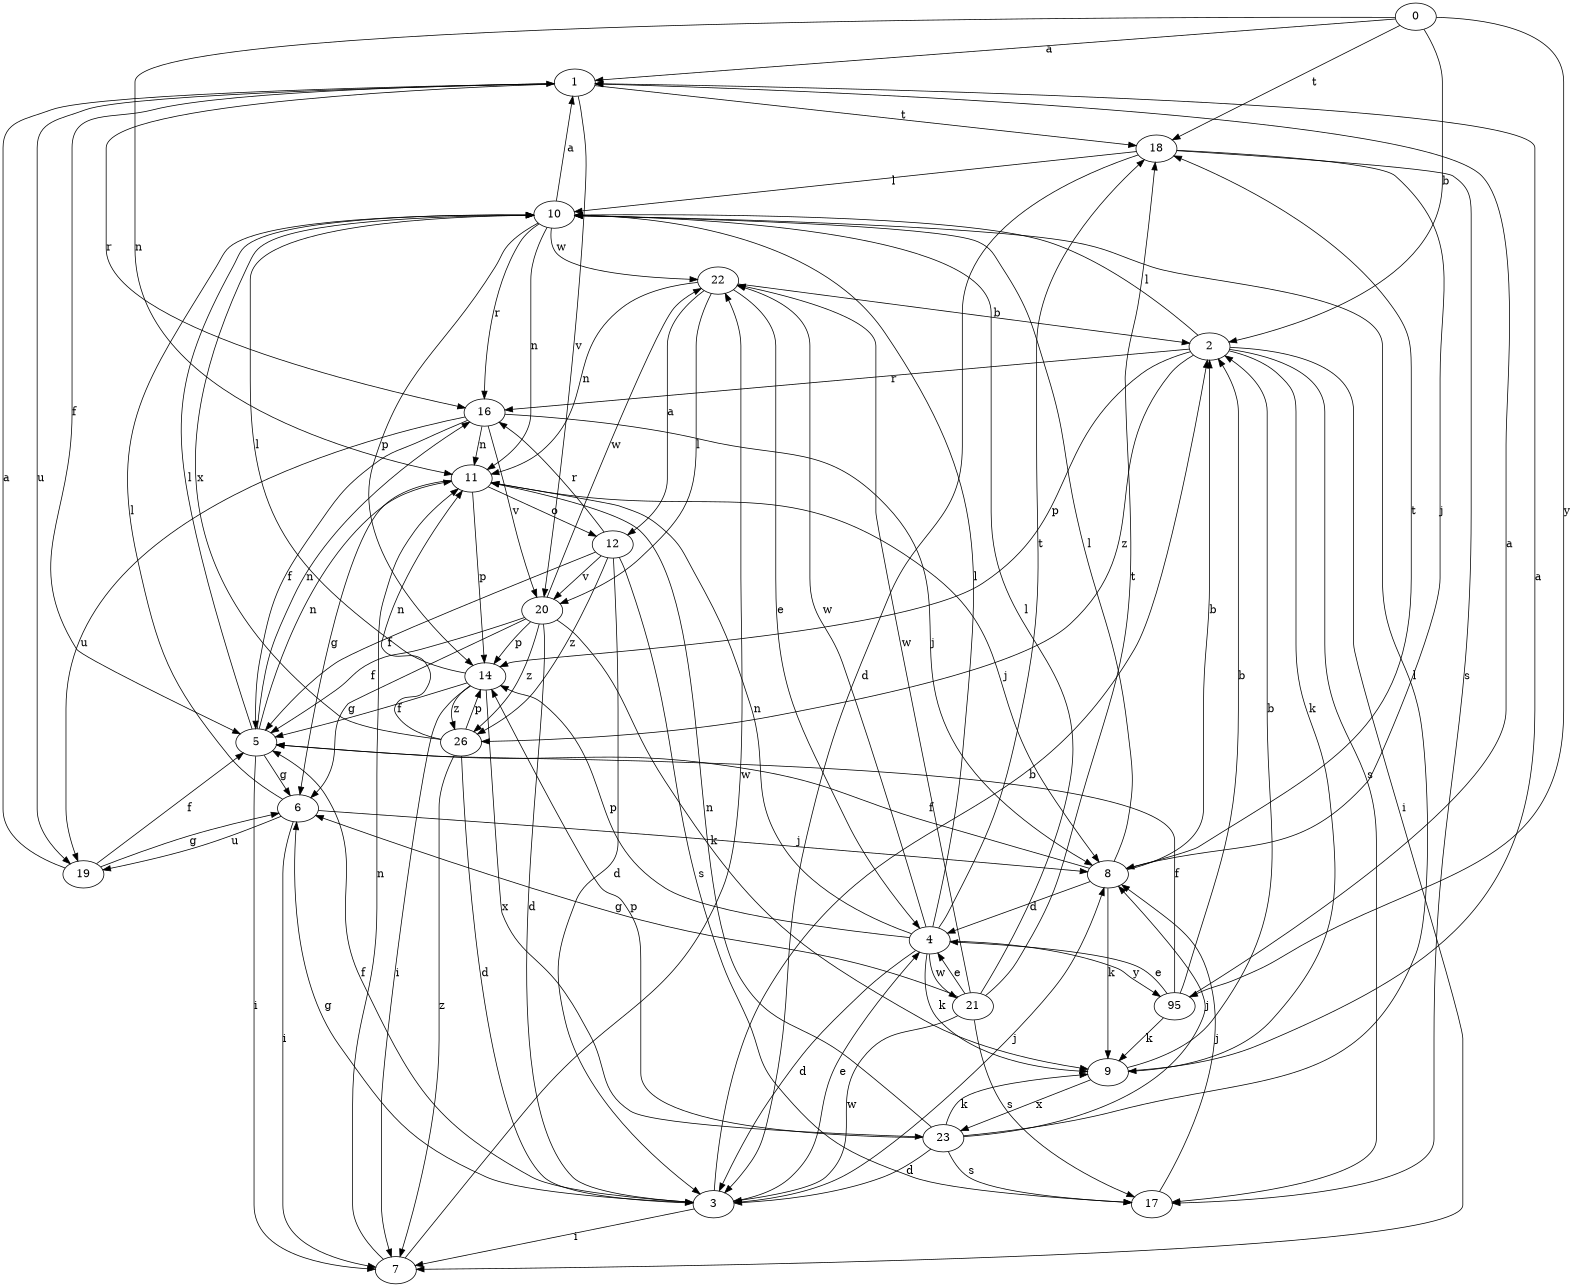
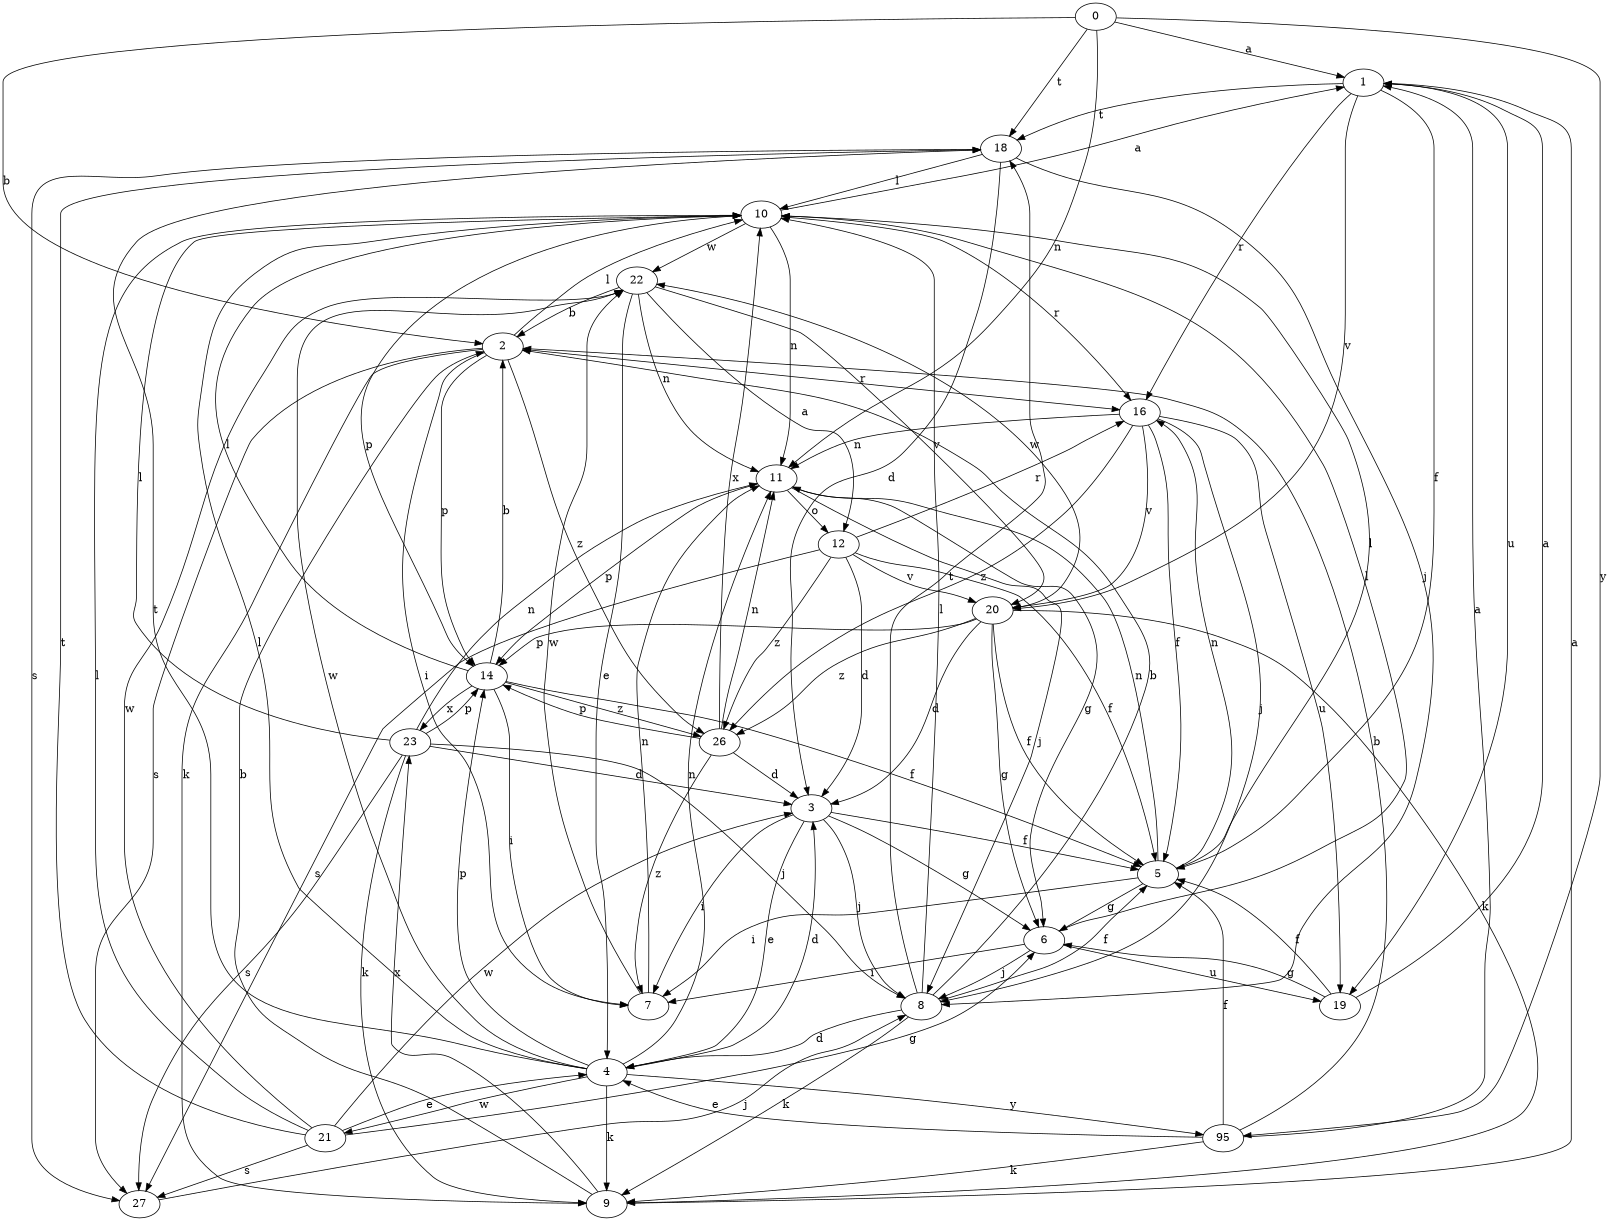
edge "22" -> "20": label "l" -> "v"
edge "16" -> "26": added, label "z"
edge "3" -> "2": now "14" -> "2"
node "17": label "17" -> "27"
